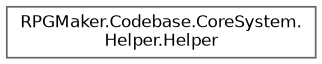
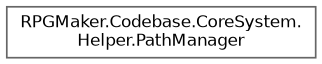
node "RPGMaker.Codebase.CoreSystem. Helper.Helper": label "RPGMaker.Codebase.CoreSystem. Helper.Helper" -> "RPGMaker.Codebase.CoreSystem. Helper.PathManager"
